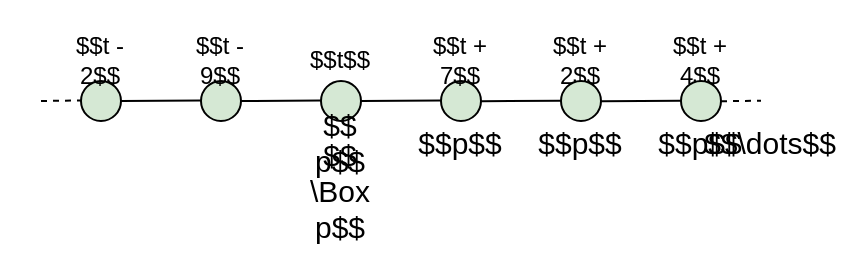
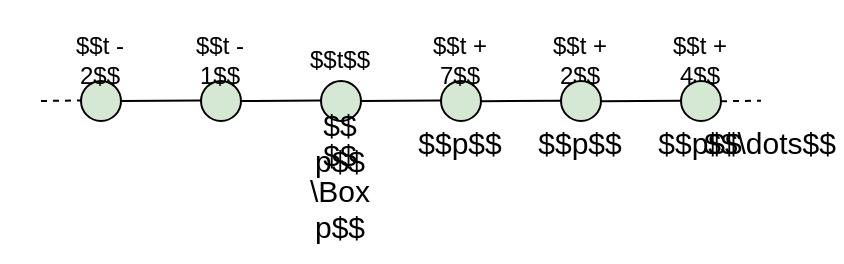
node "$$t - 9$$": label "$$t - 9$$" -> "$$t - 1$$"
